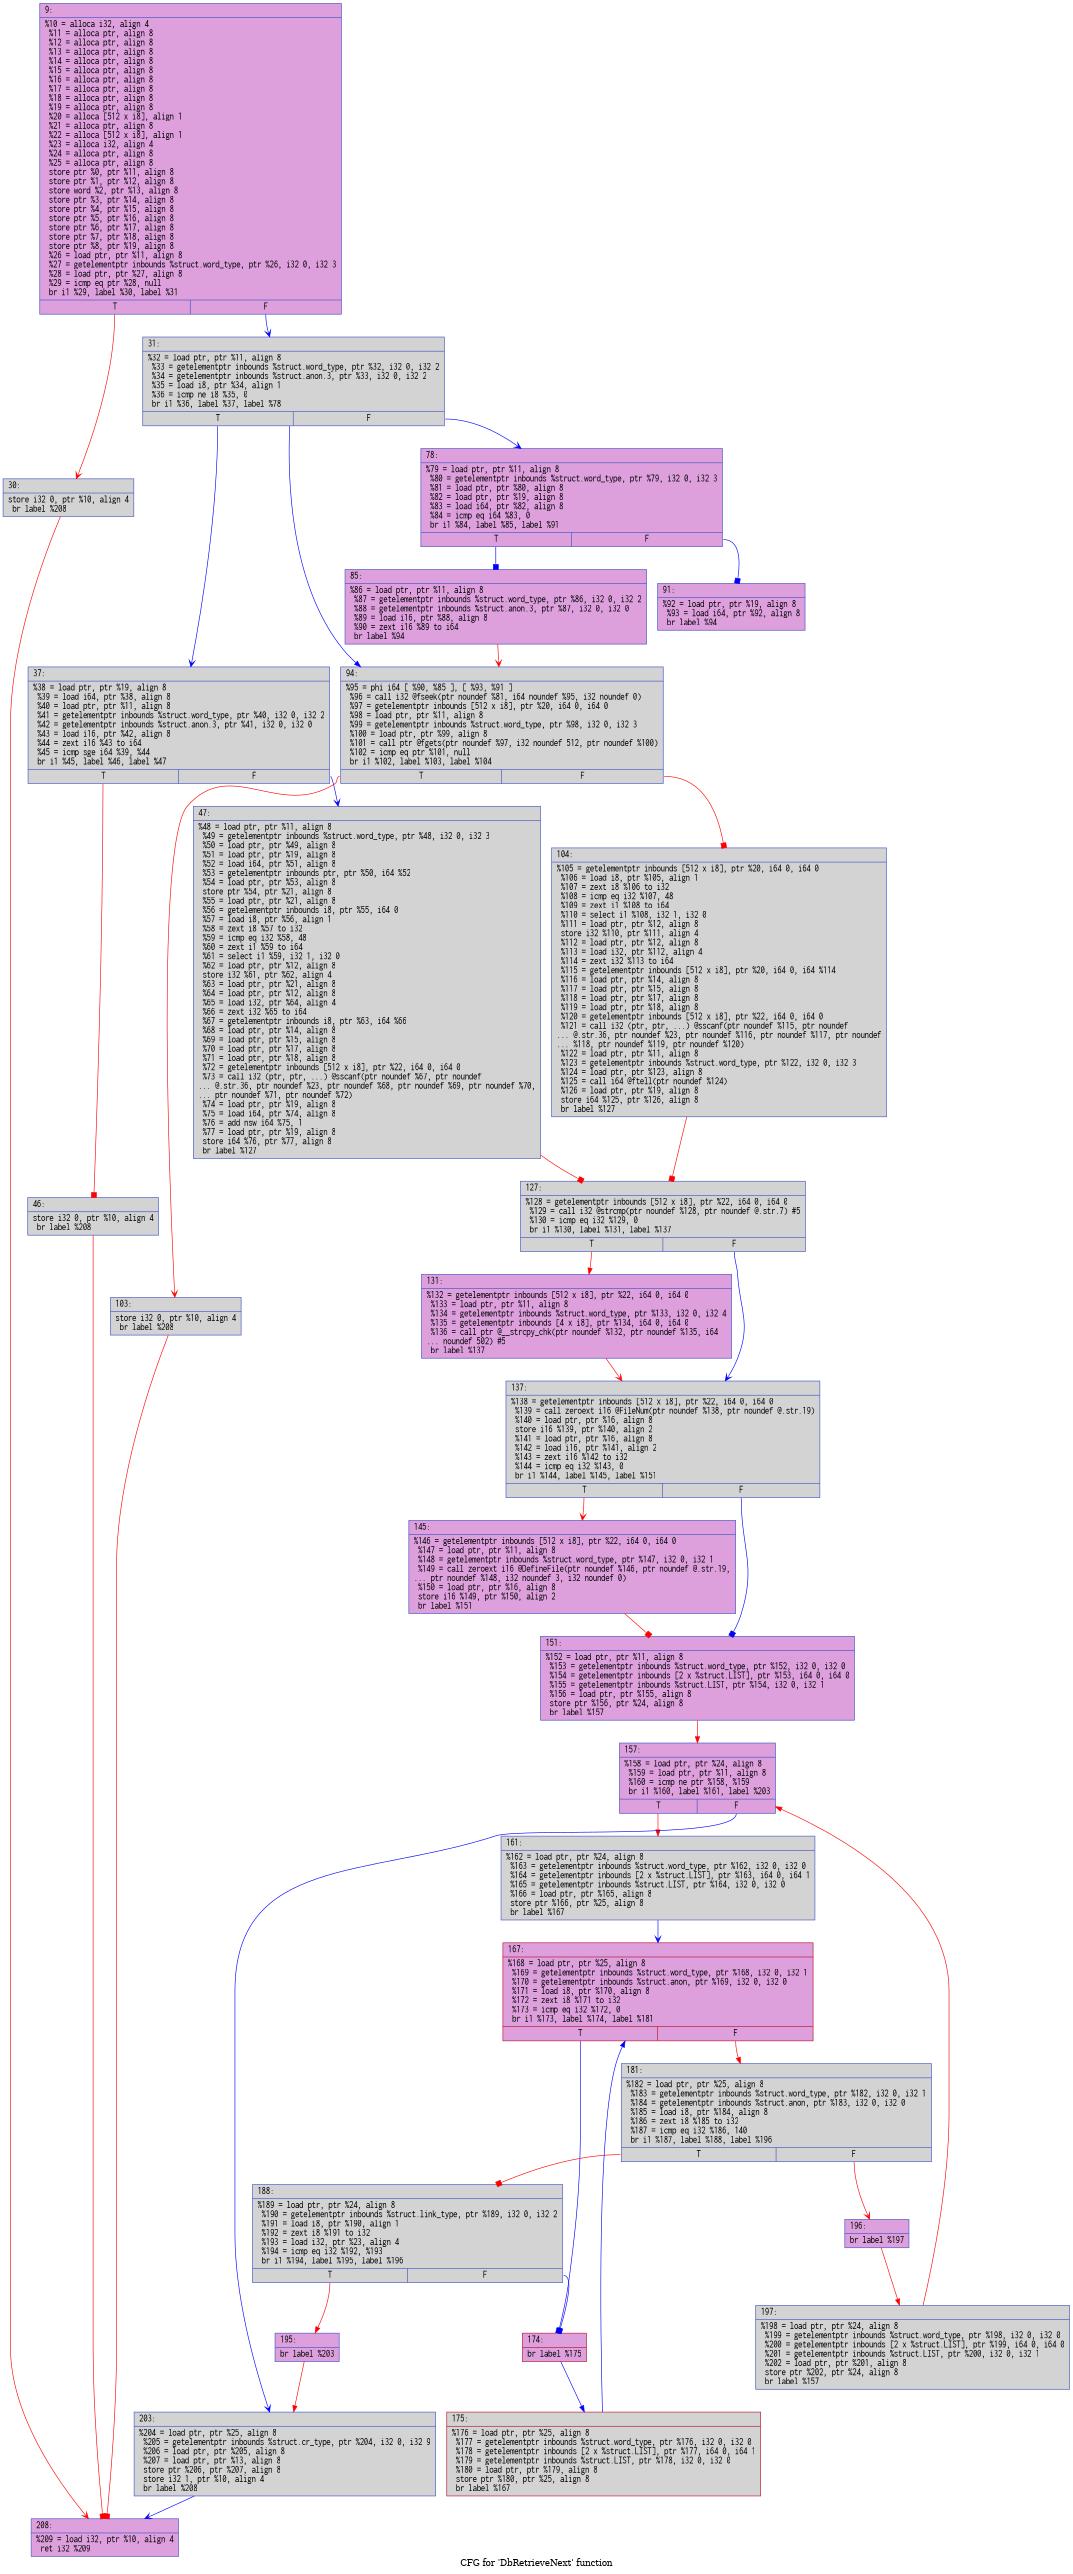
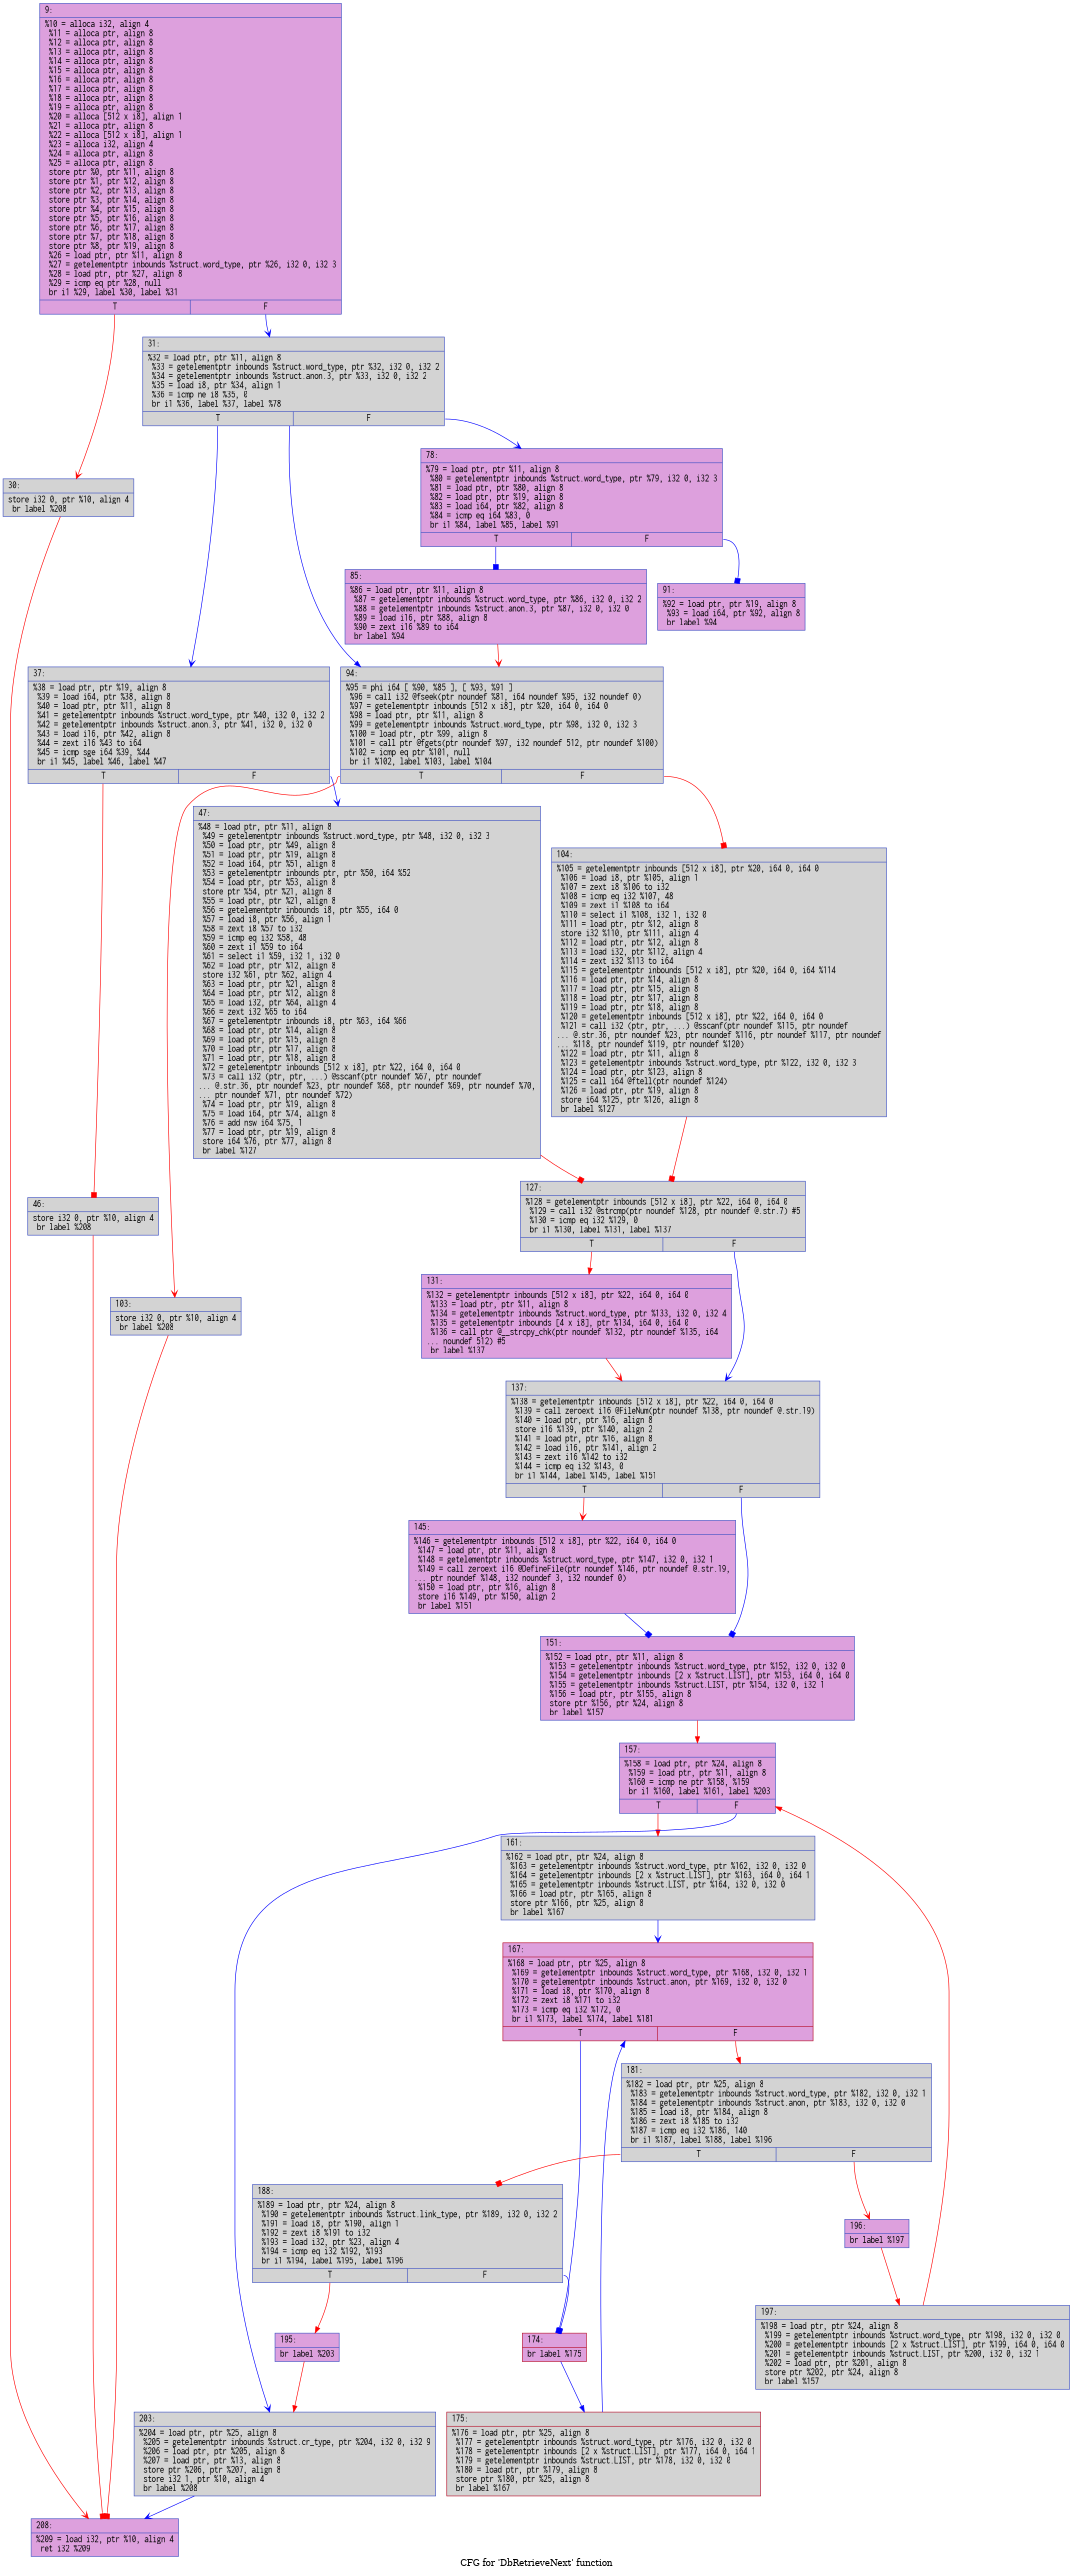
node "9:": text "store word %2, ptr %13, align 8" -> "store ptr %2, ptr %13, align 8"
node "131:": text "... noundef 502) #5" -> "... noundef 512) #5"
edge "145:" -> "151:": color red -> blue
